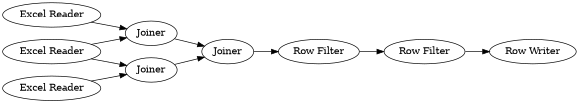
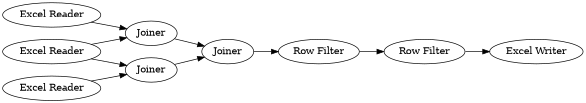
node "Row Writer": label "Row Writer" -> "Excel Writer"
